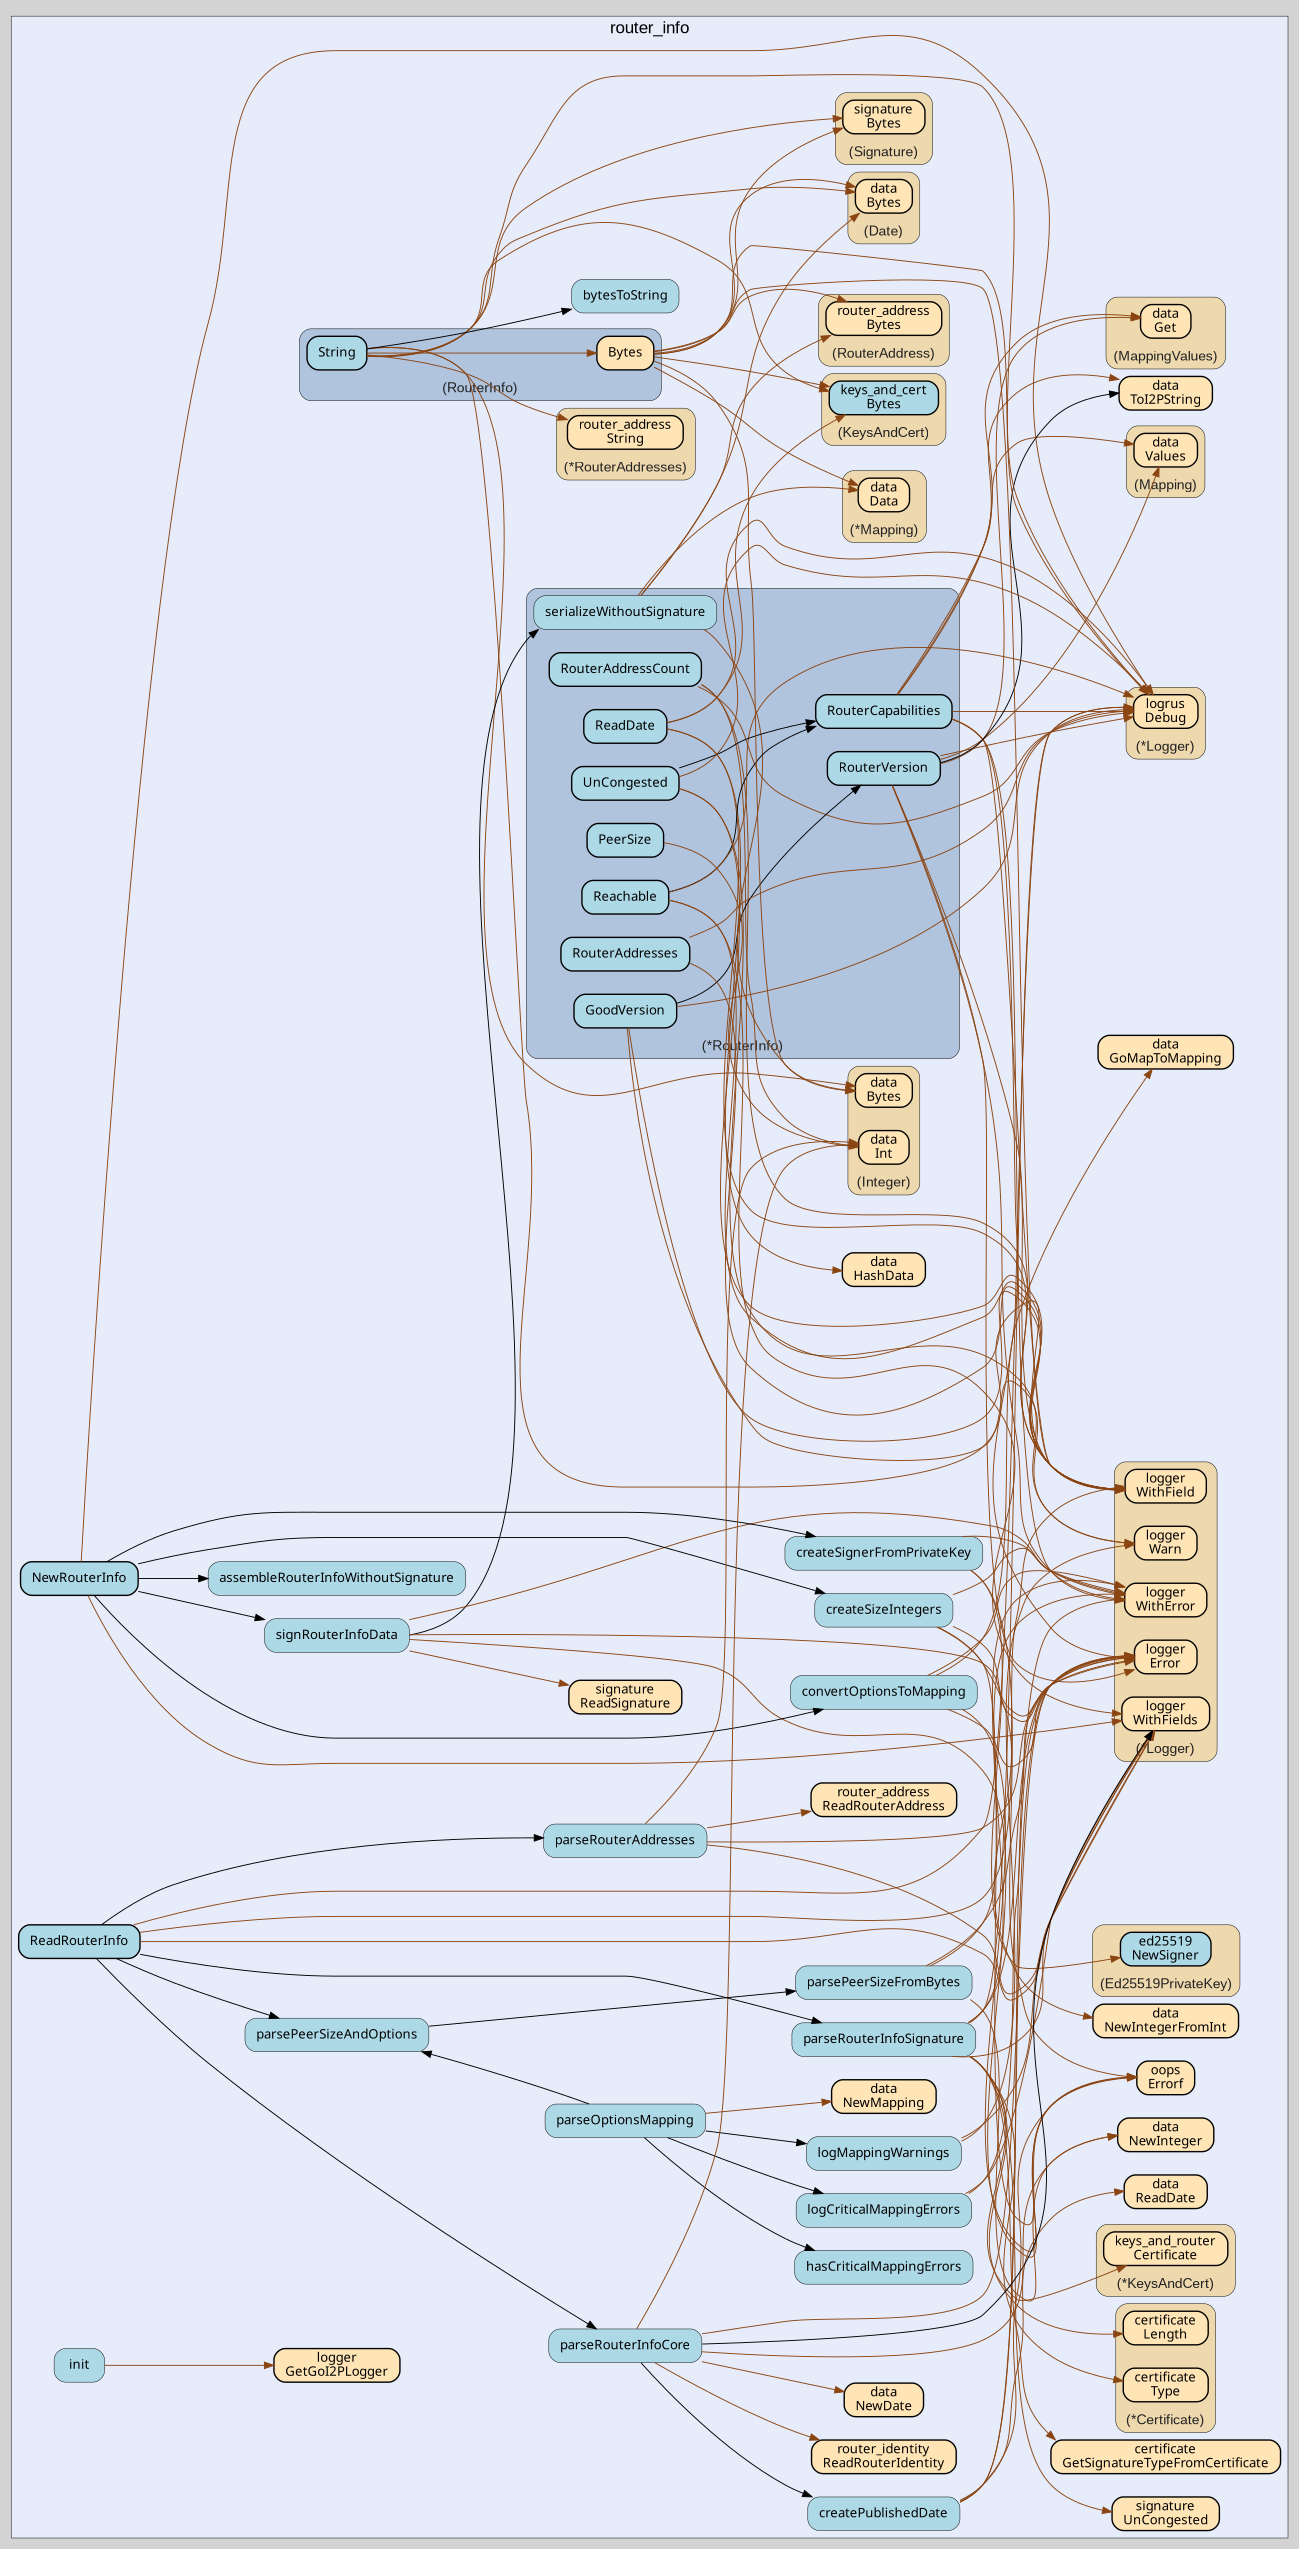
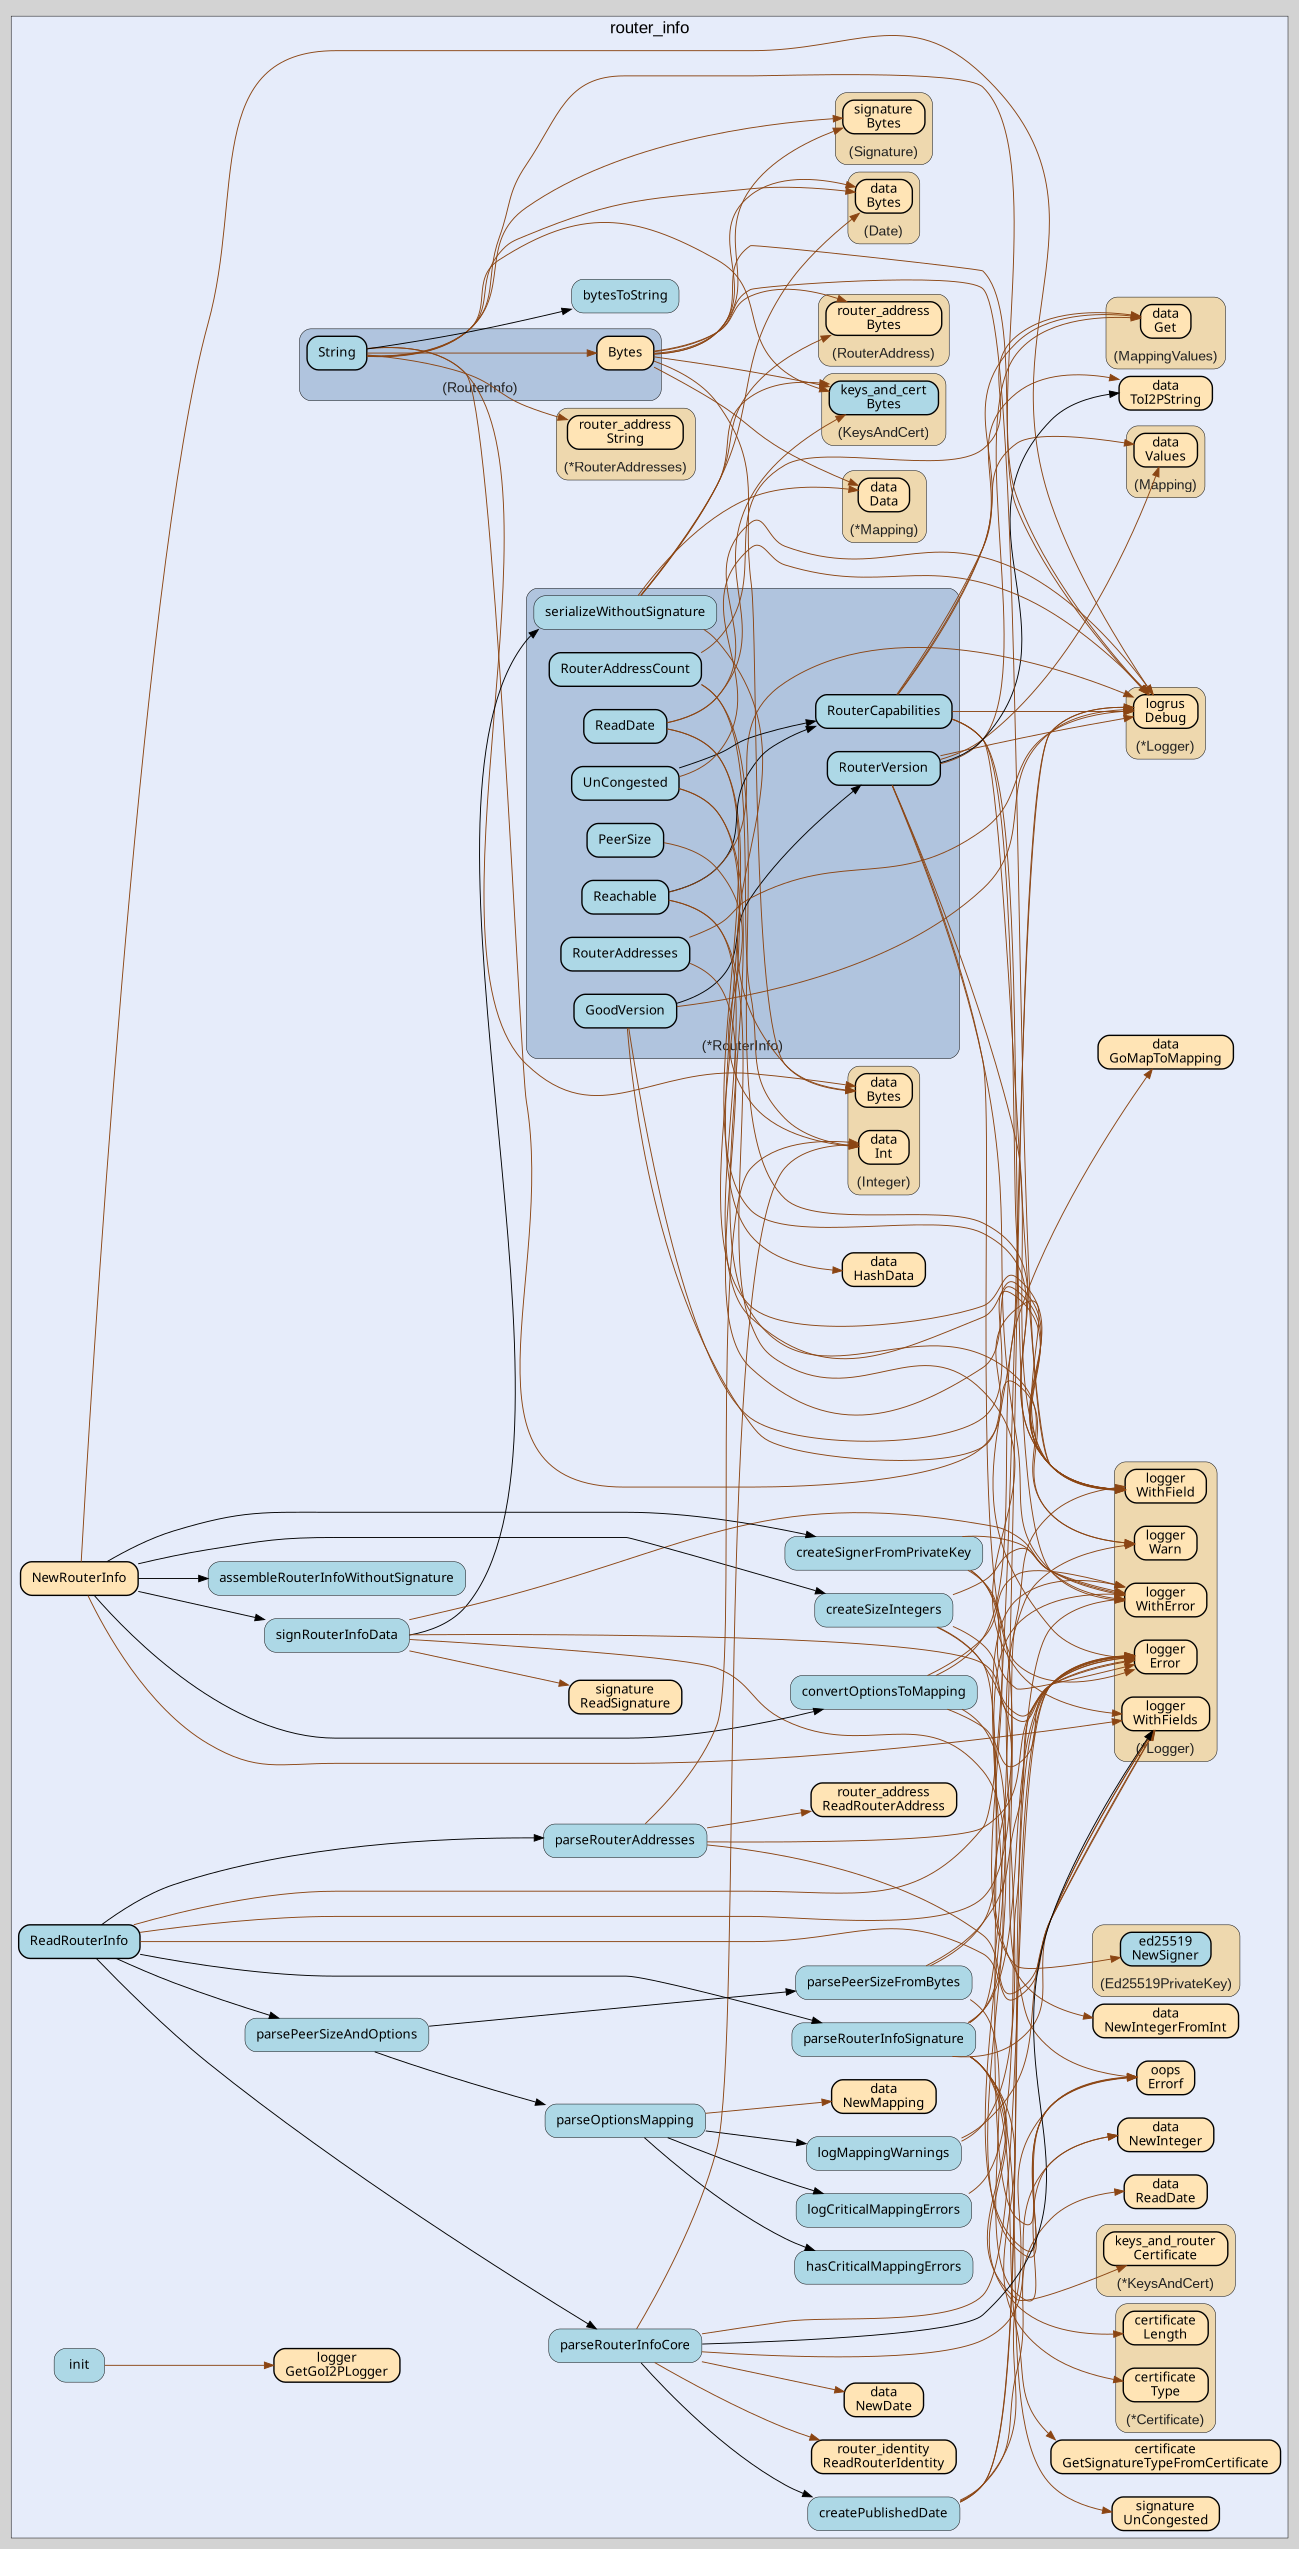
edge "serializeWithoutSignature" -> "keys_and_cert Bytes": added
edge "RouterAddressCount" -> "logrus Debug": now "RouterAddressCount" -> "data Get"
node "NewRouterInfo": fillcolor lightblue -> moccasin
edge "createSignerFromPrivateKey" -> "logger Error": added
edge "logCriticalMappingErrors" -> "logger WithFields": removed
edge "parseOptionsMapping" -> "parsePeerSizeAndOptions": reversed
